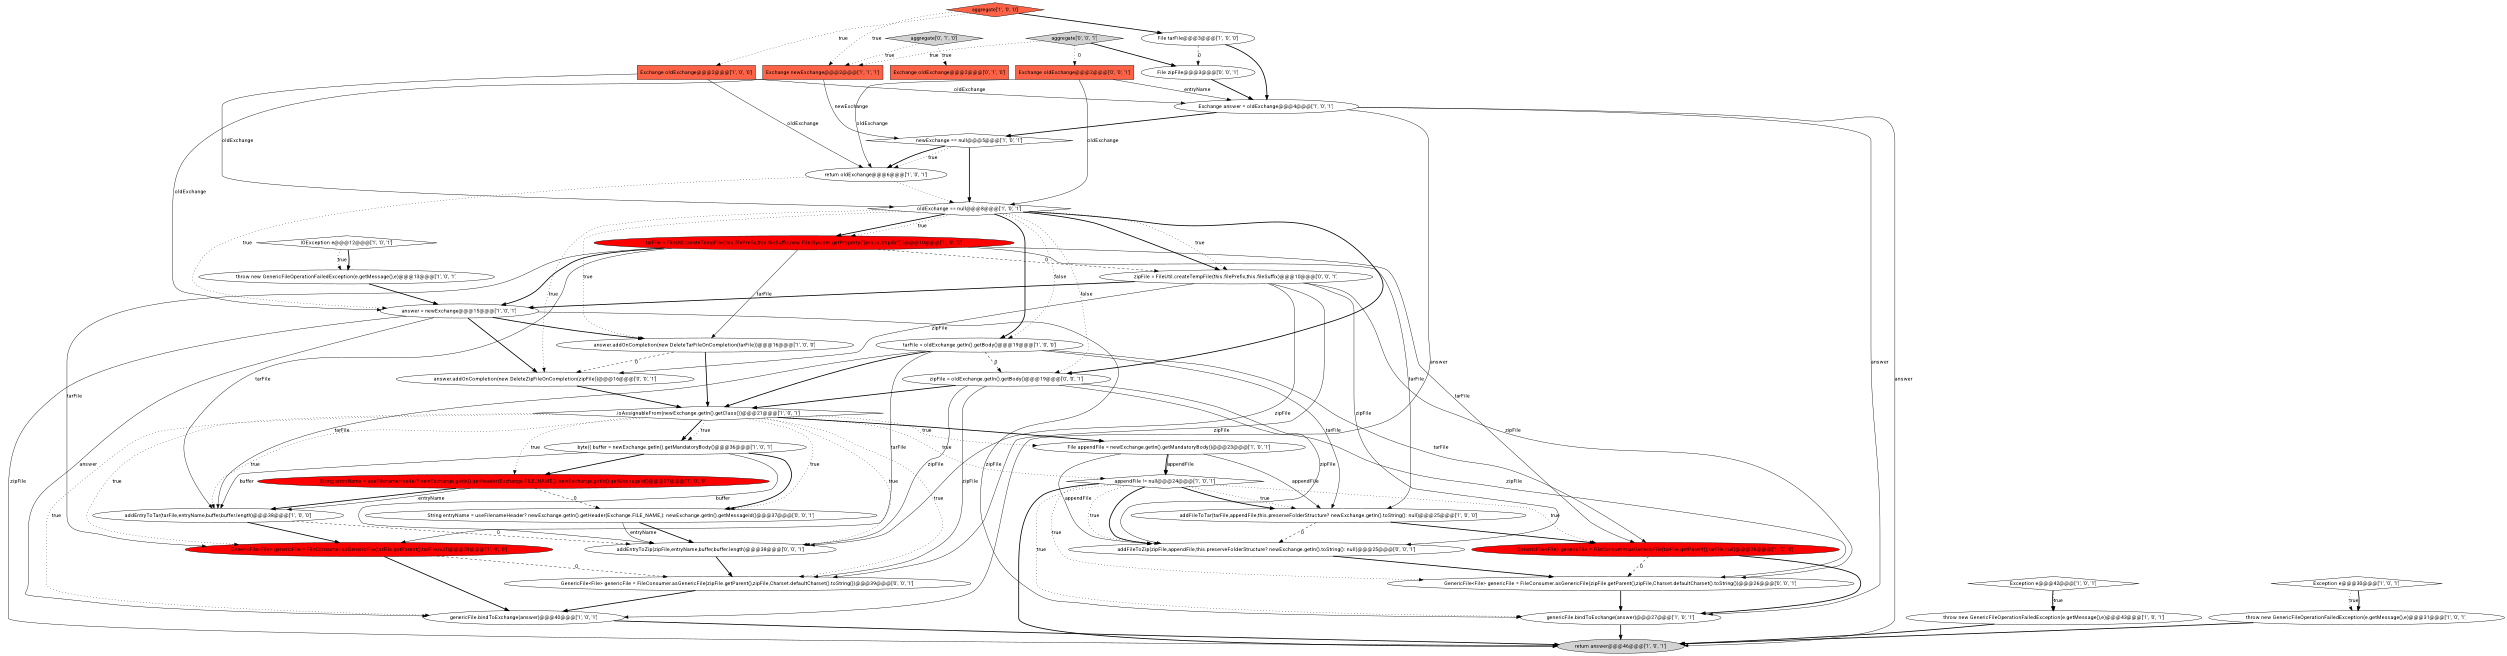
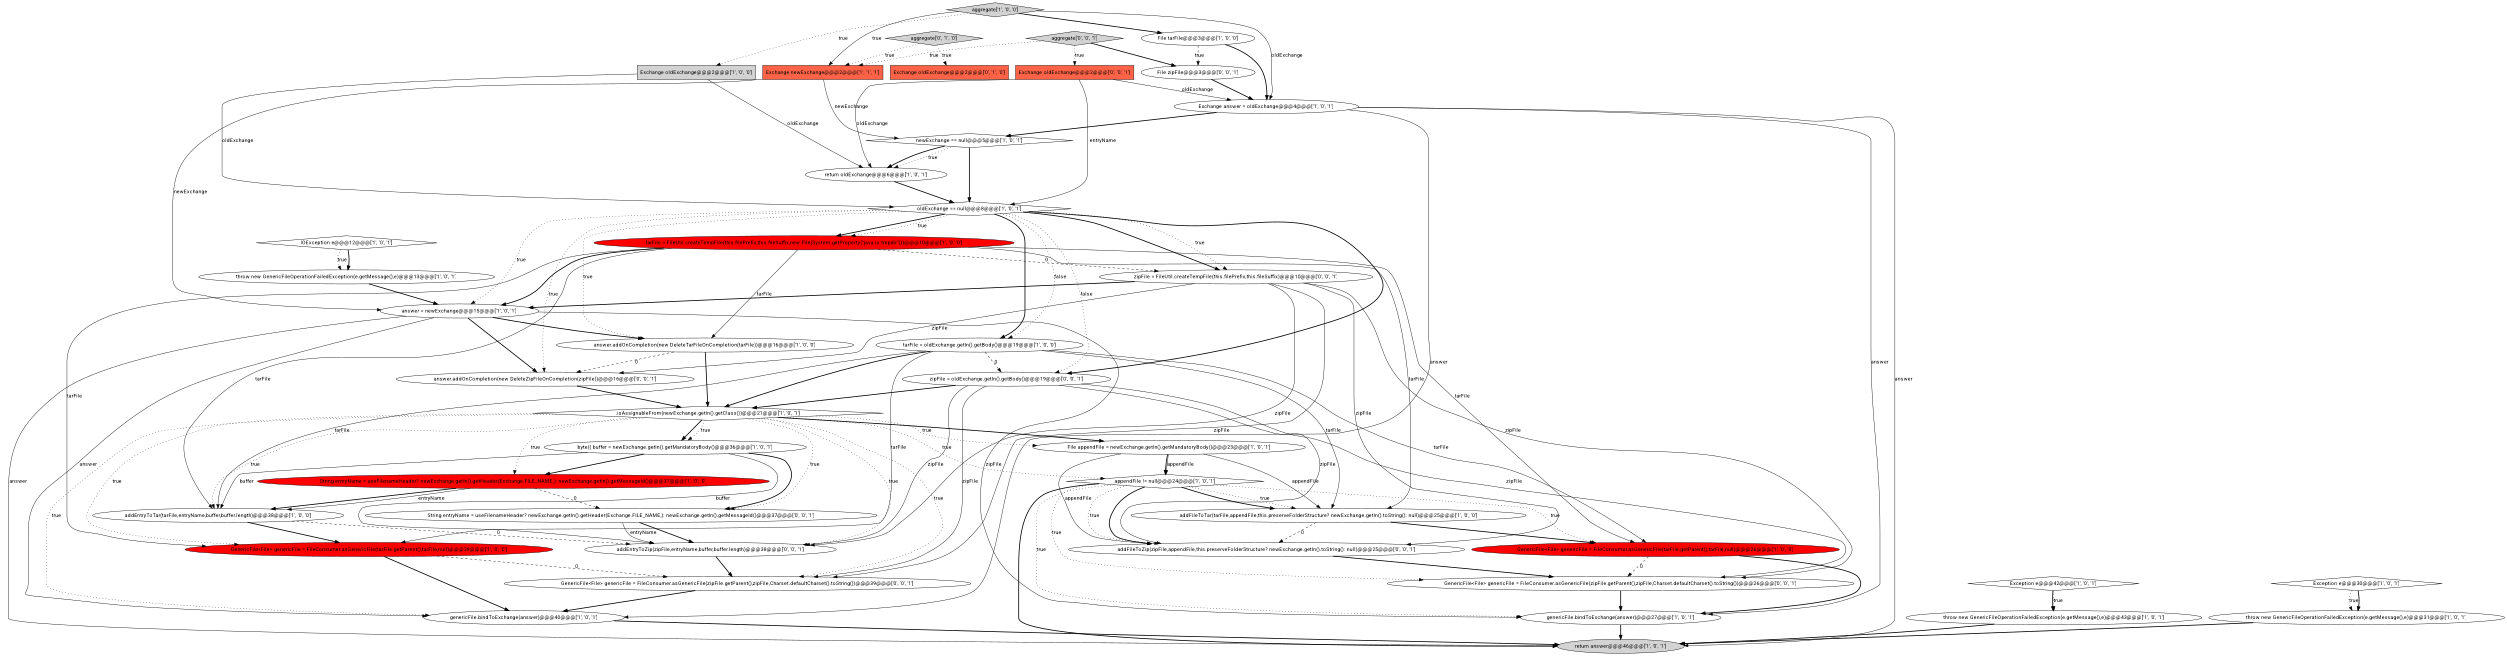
node "aggregate['1', '0', '0']": fillcolor tomato -> lightgray
edge "aggregate['1', '0', '0']" -> "Exchange newExchange@@@2@@@['1', '1', '1']": style dotted -> solid
edge "aggregate['0', '0', '1']" -> "Exchange oldExchange@@@2@@@['0', '0', '1']": label "0" -> "true"
edge "File tarFile@@@3@@@['1', '0', '0']" -> "File zipFile@@@3@@@['0', '0', '1']": label "0" -> "true"
node "Exchange oldExchange@@@2@@@['1', '0', '0']": fillcolor tomato -> lightgray
edge "Exchange oldExchange@@@2@@@['0', '0', '1']" -> "Exchange answer = oldExchange@@@4@@@['1', '0', '1']": label "entryName" -> "oldExchange"
edge "Exchange oldExchange@@@2@@@['1', '0', '0']" -> "Exchange answer = oldExchange@@@4@@@['1', '0', '1']": now "aggregate['1', '0', '0']" -> "Exchange answer = oldExchange@@@4@@@['1', '0', '1']"
edge "Exchange oldExchange@@@2@@@['0', '0', '1']" -> "oldExchange == null@@@8@@@['1', '0', '1']": label "oldExchange" -> "entryName"
edge "return oldExchange@@@6@@@['1', '0', '1']" -> "oldExchange == null@@@8@@@['1', '0', '1']": style dotted -> bold
edge "Exchange newExchange@@@2@@@['1', '1', '1']" -> "answer = newExchange@@@15@@@['1', '0', '1']": label "oldExchange" -> "newExchange"
edge "return oldExchange@@@6@@@['1', '0', '1']" -> "answer = newExchange@@@15@@@['1', '0', '1']": now "oldExchange == null@@@8@@@['1', '0', '1']" -> "answer = newExchange@@@15@@@['1', '0', '1']"
edge "answer = newExchange@@@15@@@['1', '0', '1']" -> "return answer@@@46@@@['1', '0', '1']": label "zipFile" -> "answer"
